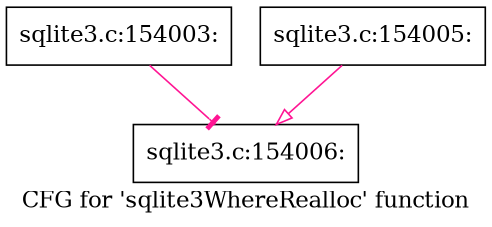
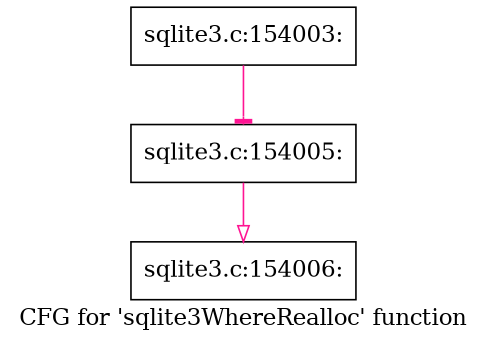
edge "sqlite3.c:154003:" -> "sqlite3.c:154006:": now "sqlite3.c:154003:" -> "sqlite3.c:154005:"
